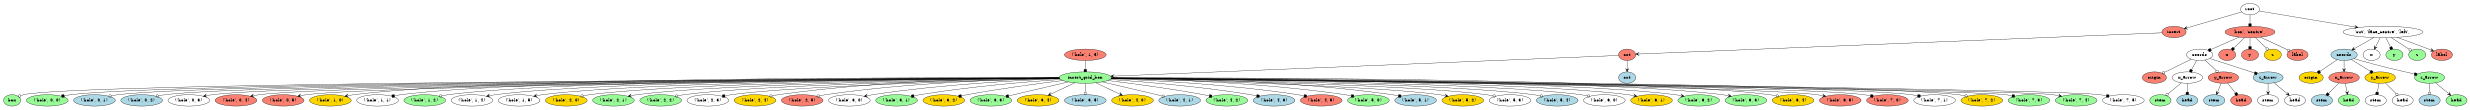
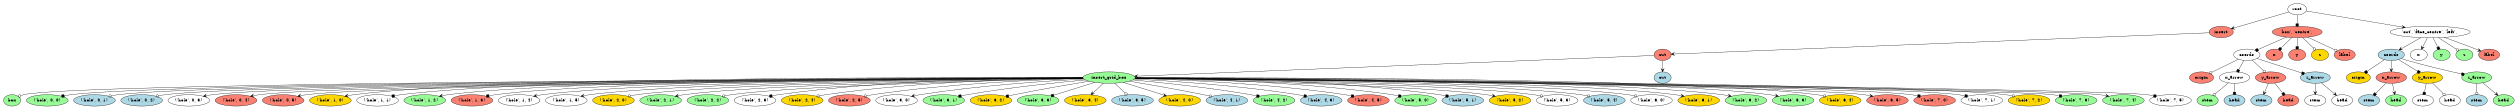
edge "('hole', 1, 3)" -> "insert_grid_box": reversed
edge "insert_grid_box" -> "('hole', 1, 2)": arrowhead odot -> vee
